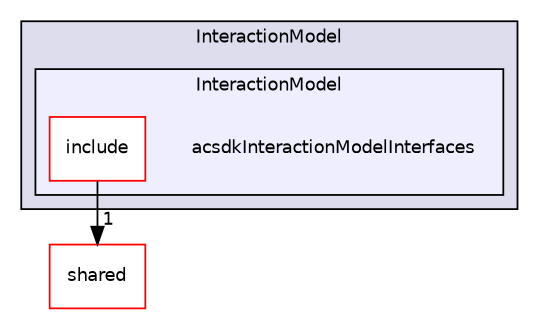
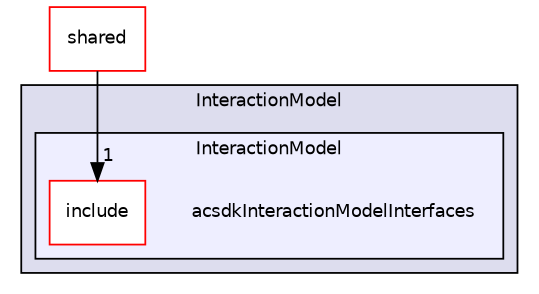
edge "include" -> "shared": reversed
